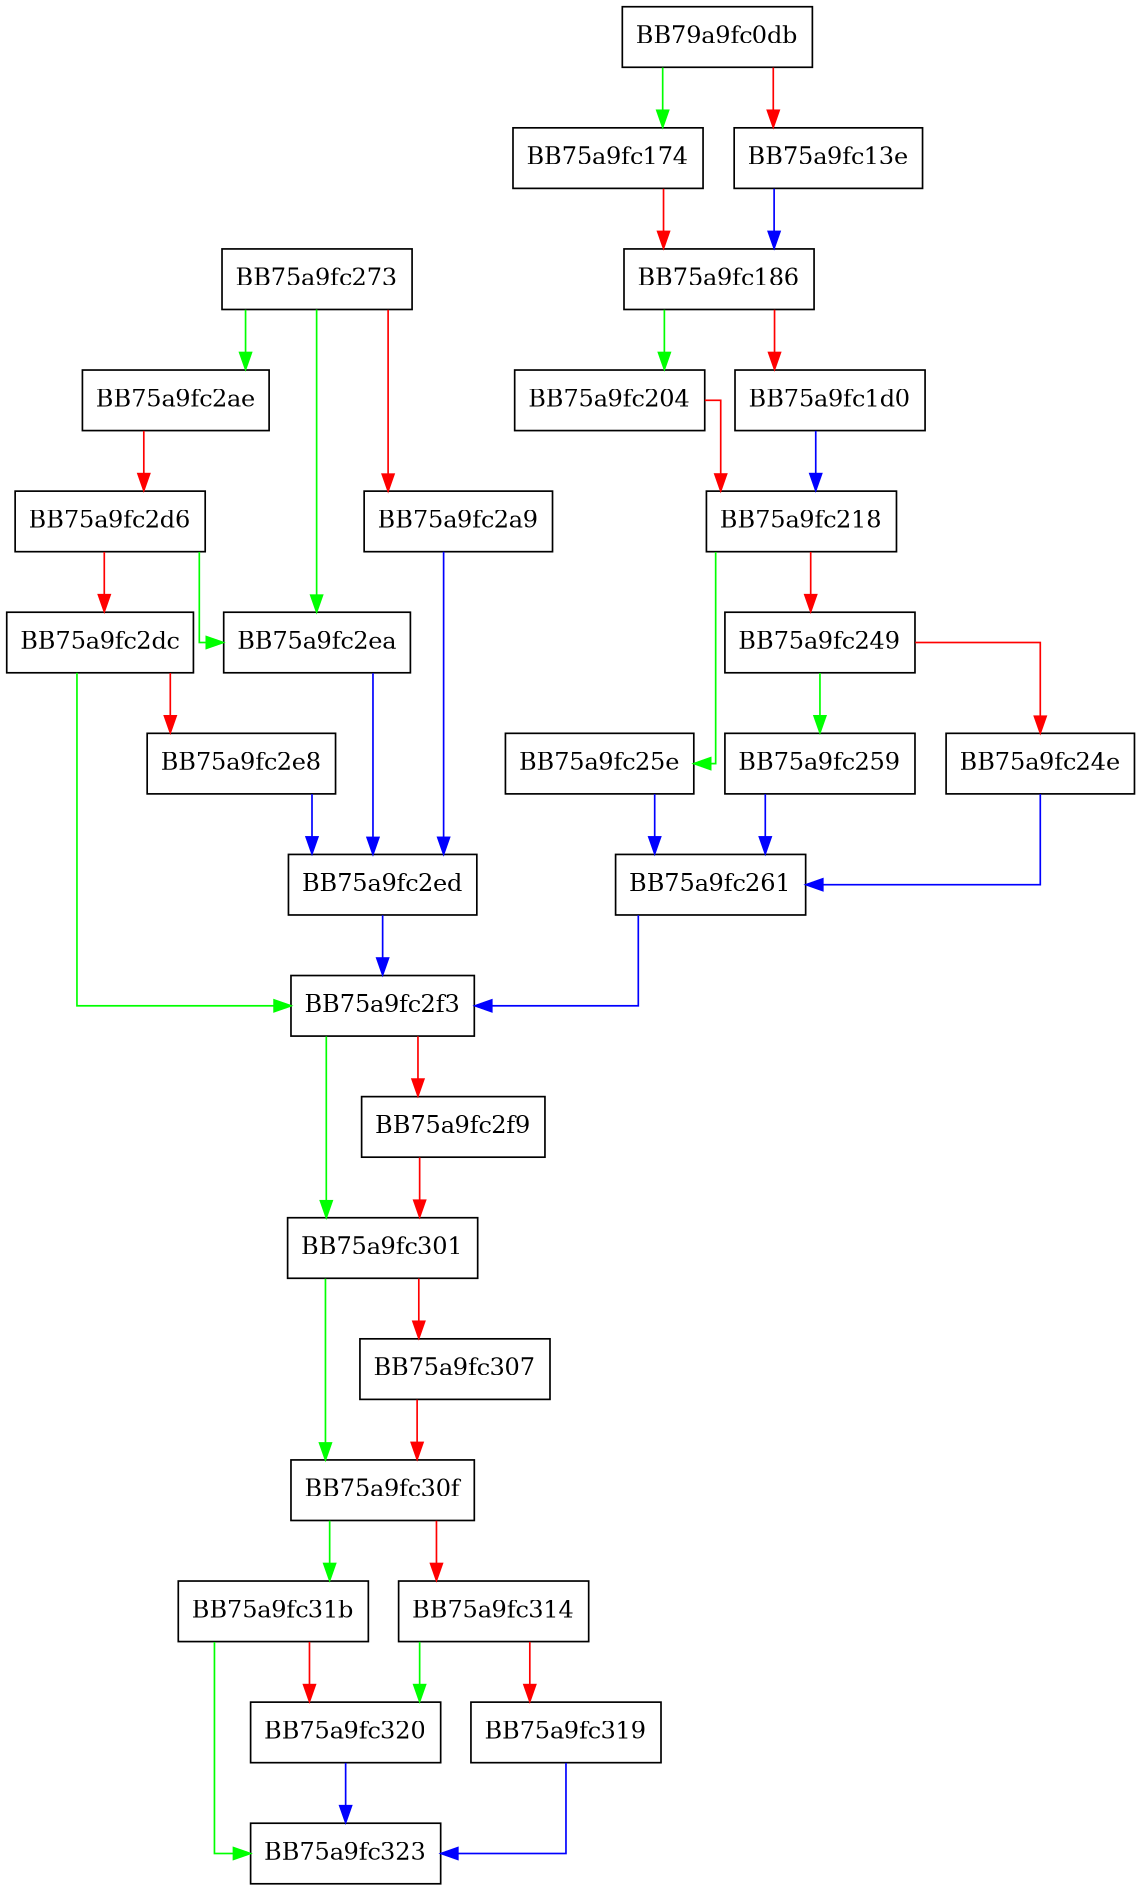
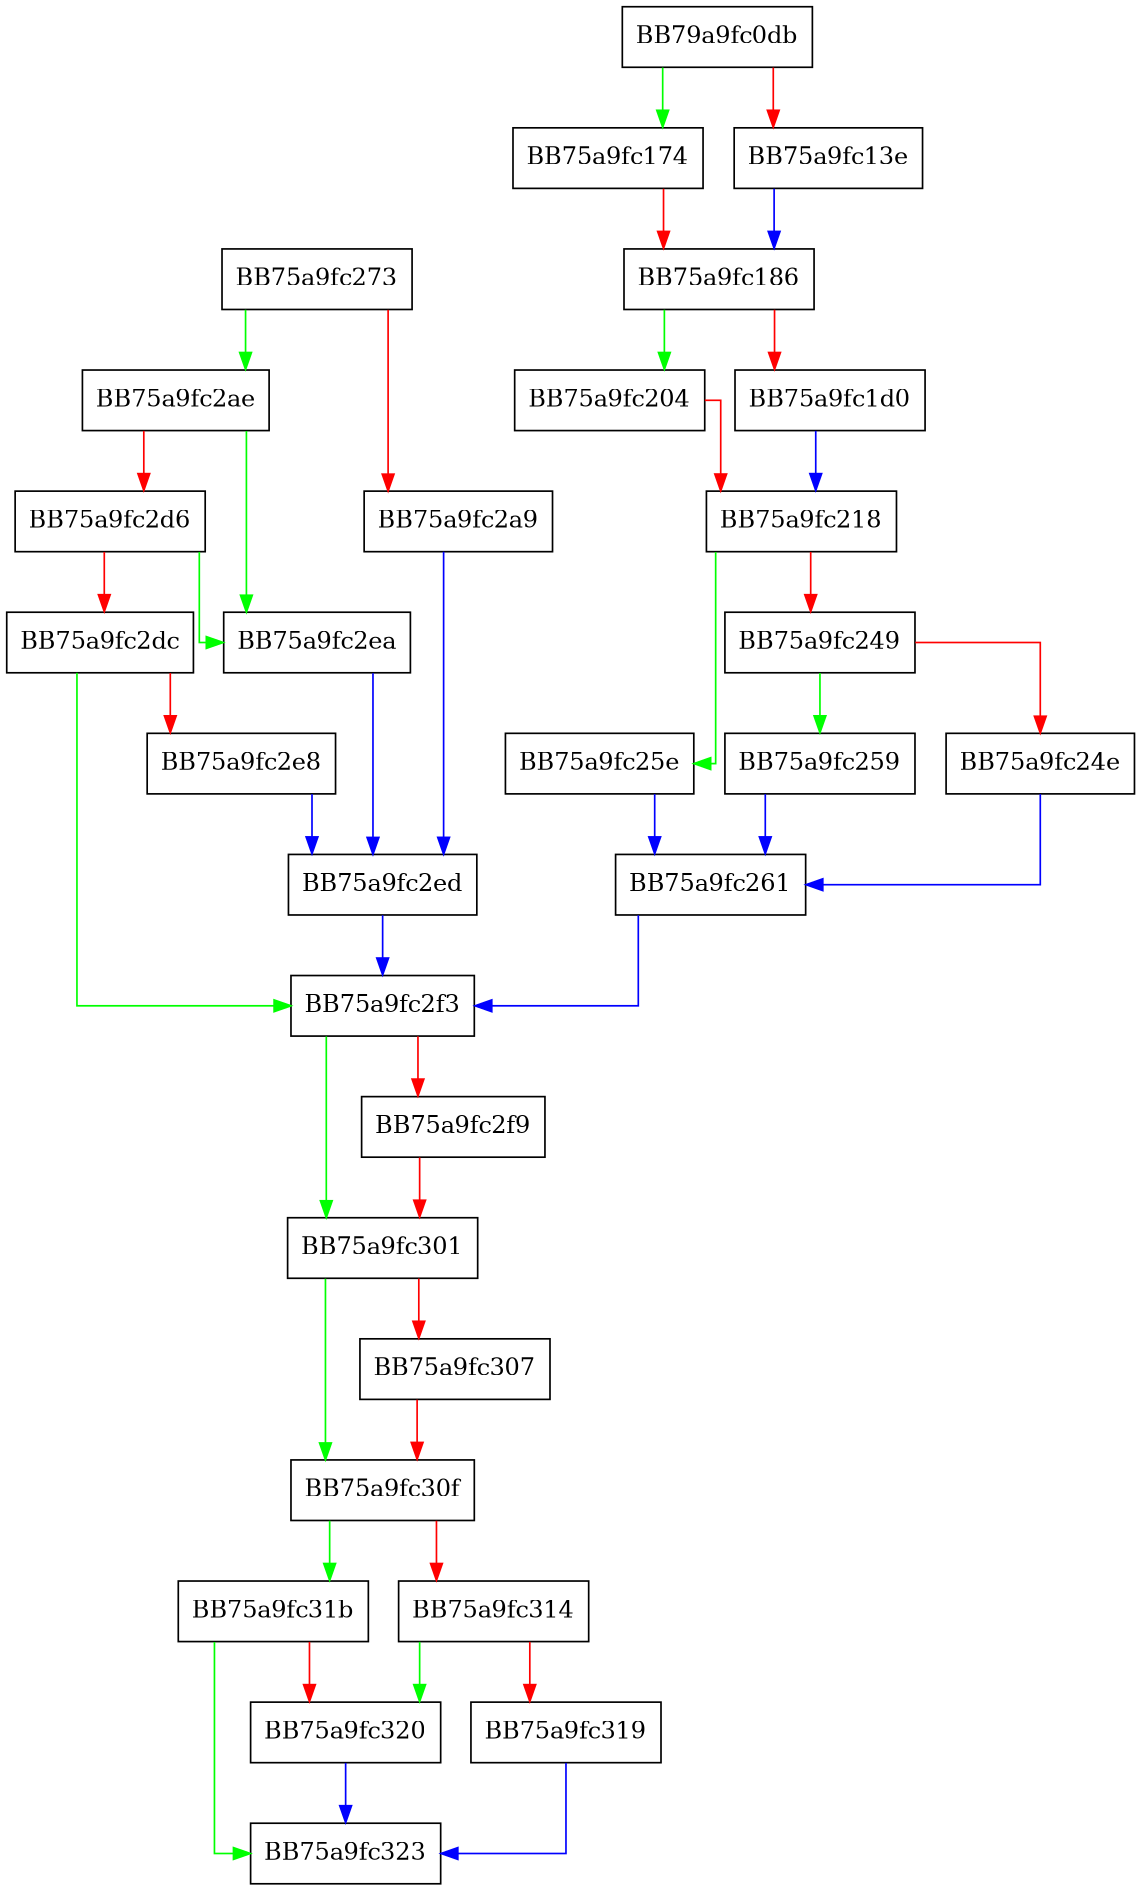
edge "BB75a9fc273" -> "BB75a9fc2ea": now "BB75a9fc2ae" -> "BB75a9fc2ea"
